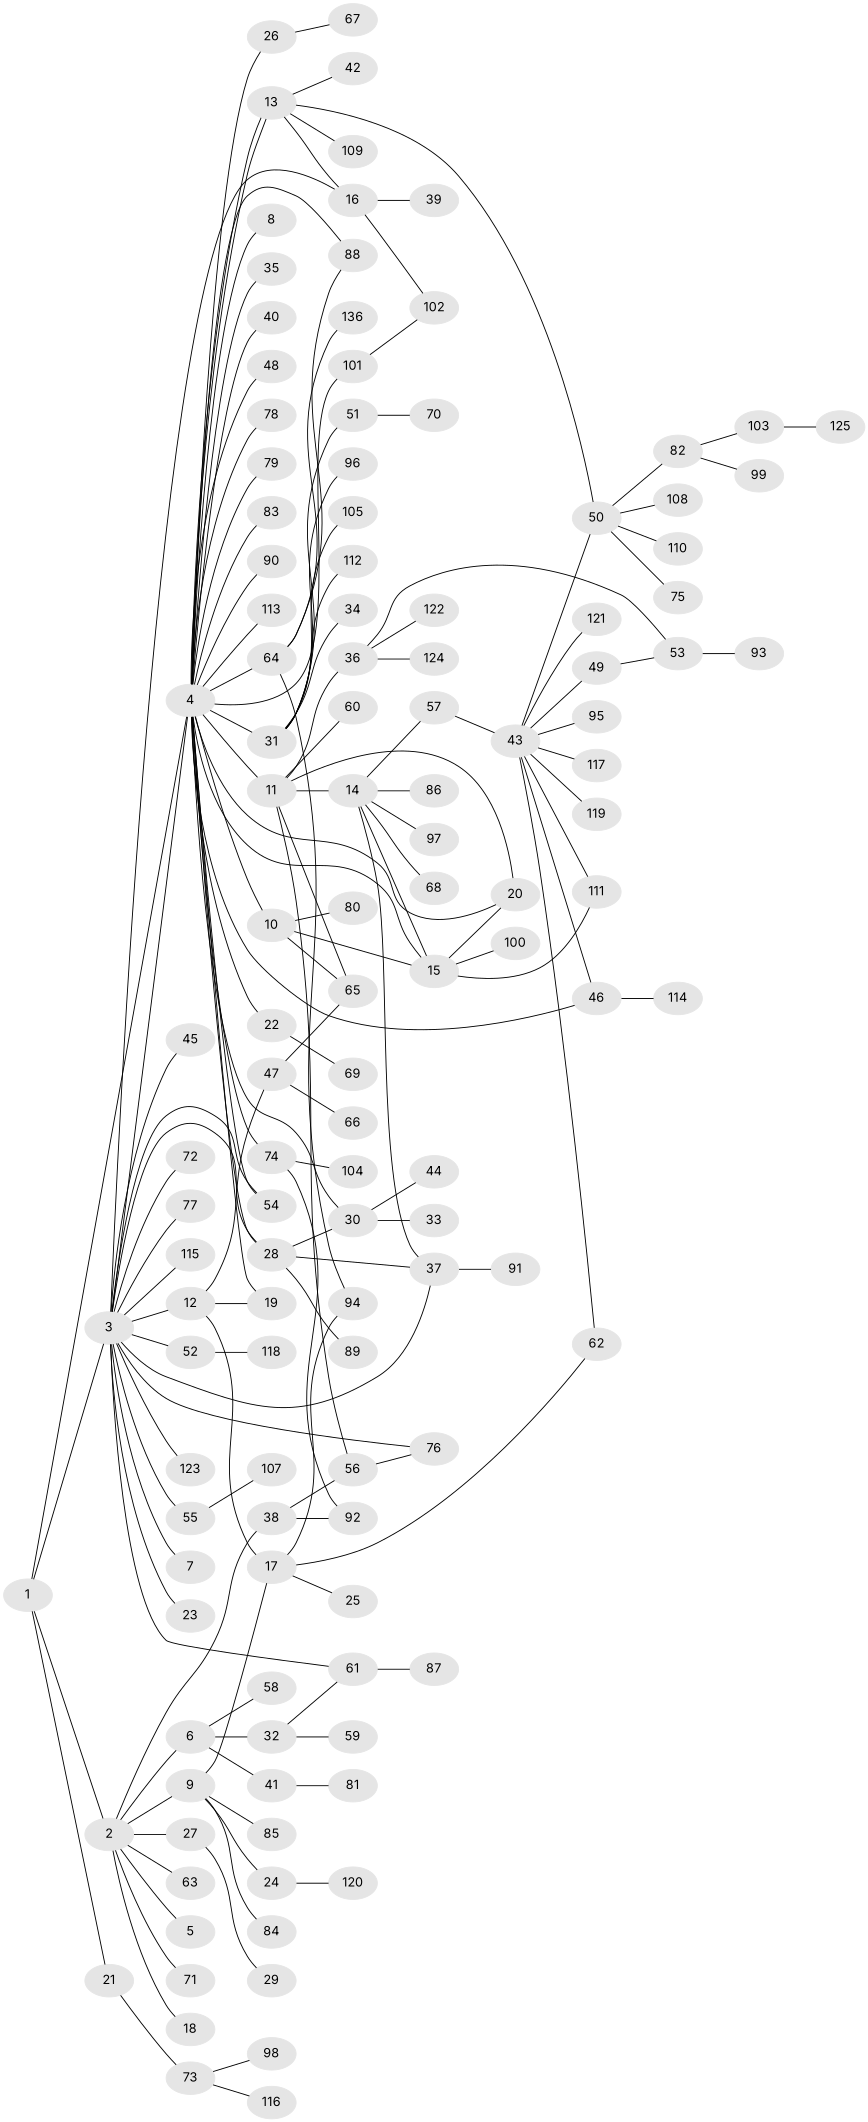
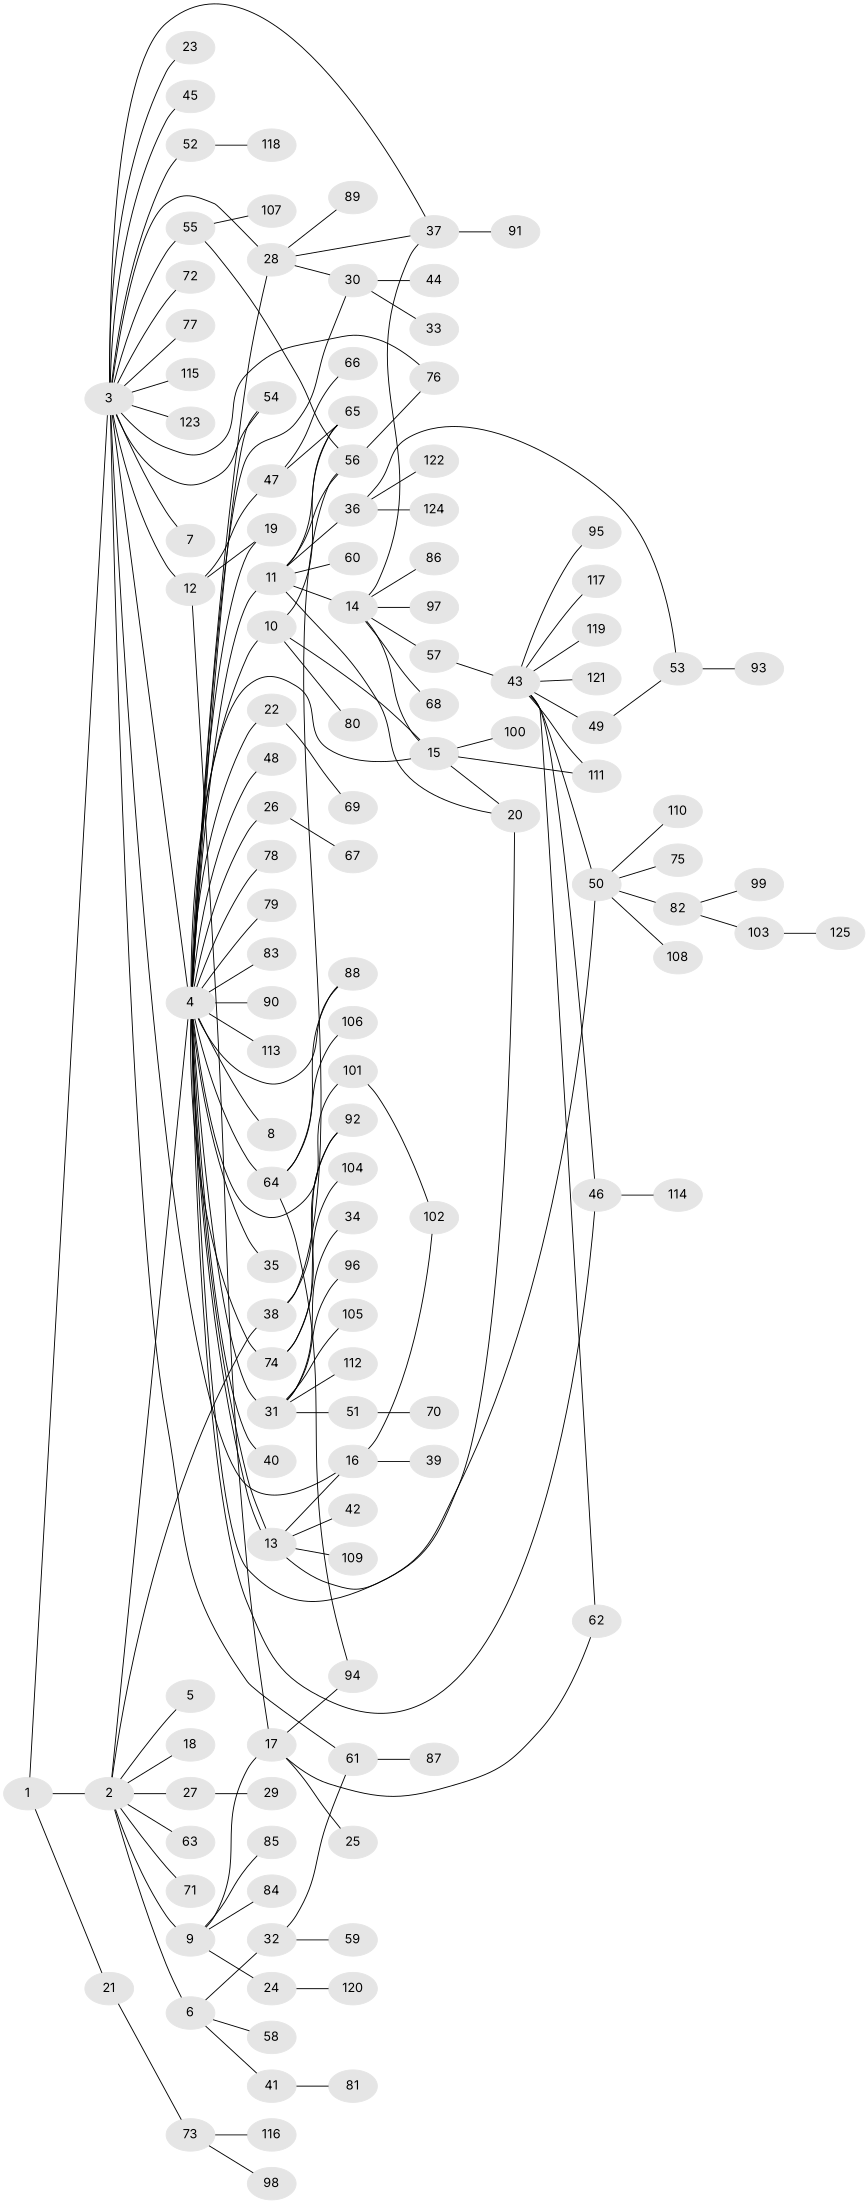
node "136": label "136" -> "106"
edge "55" -- "56": added
edge "4" -- "1": now "4" -- "2"
